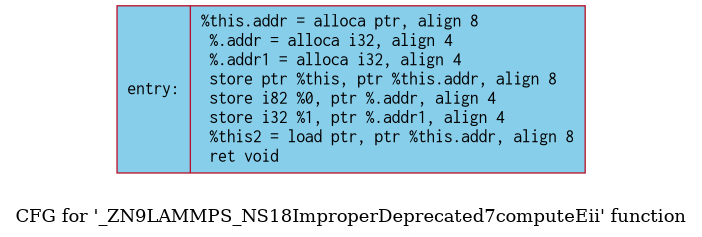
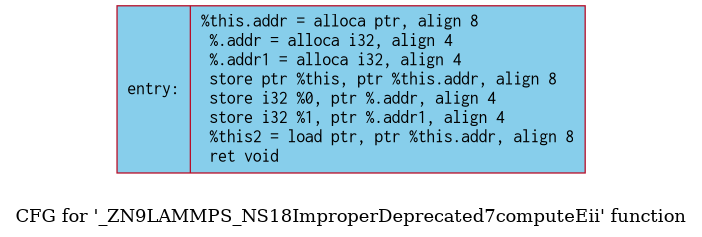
node "entry:": text "store i82 %0, ptr %.addr, align 4" -> "store i32 %0, ptr %.addr, align 4"
